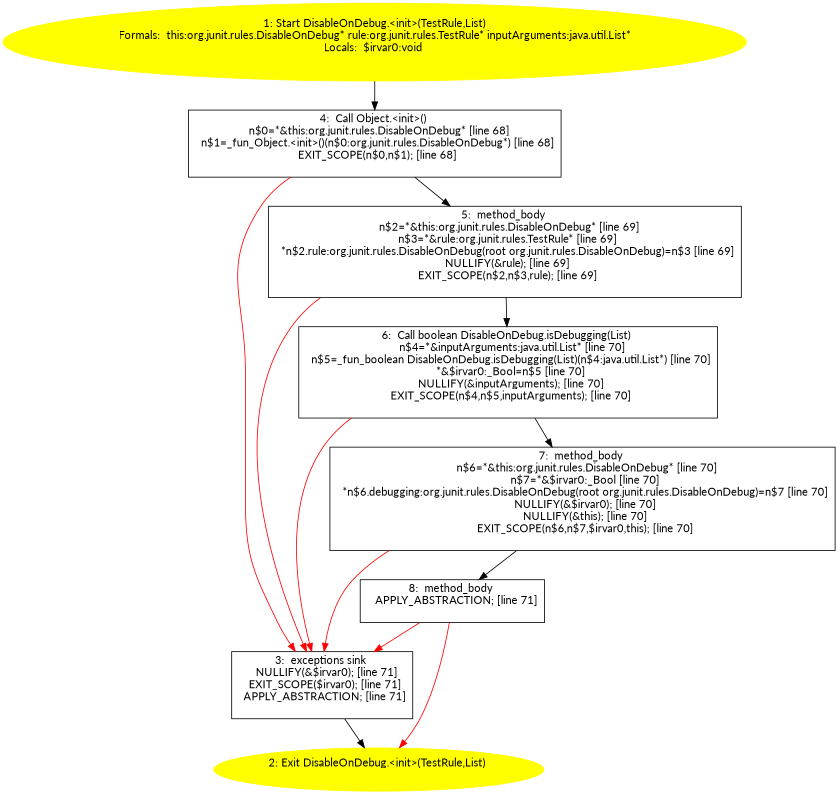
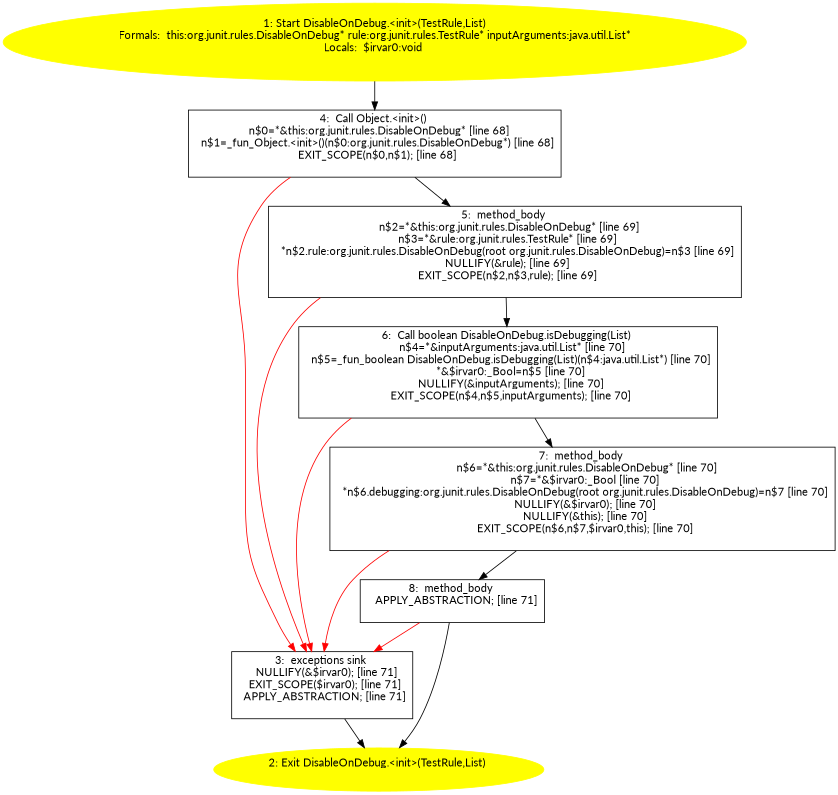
edge "8:  method_body APPLY_ABSTRACTION; [line 71]" -> "2: Exit DisableOnDebug.<init>(TestRule,List)": color red -> black
